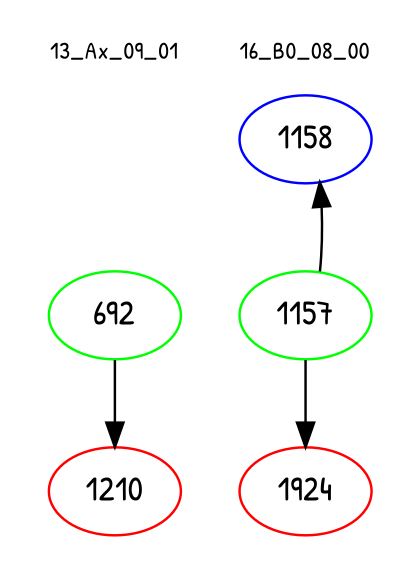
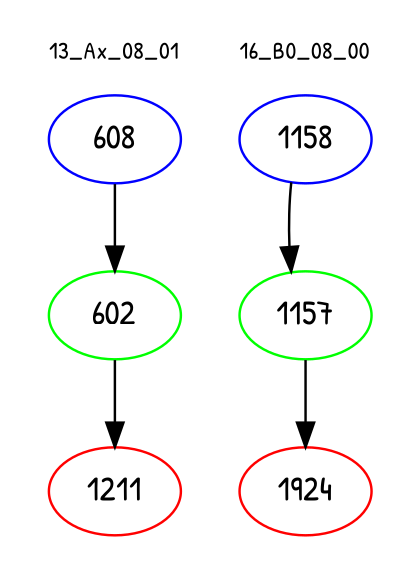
cluster "13_Ax_09_01": label "13_Ax_09_01" -> "13_Ax_08_01"
node "608": added
edge "1157" -> "1158": reversed
node "692": label "692" -> "602"
node "1210": label "1210" -> "1211"
